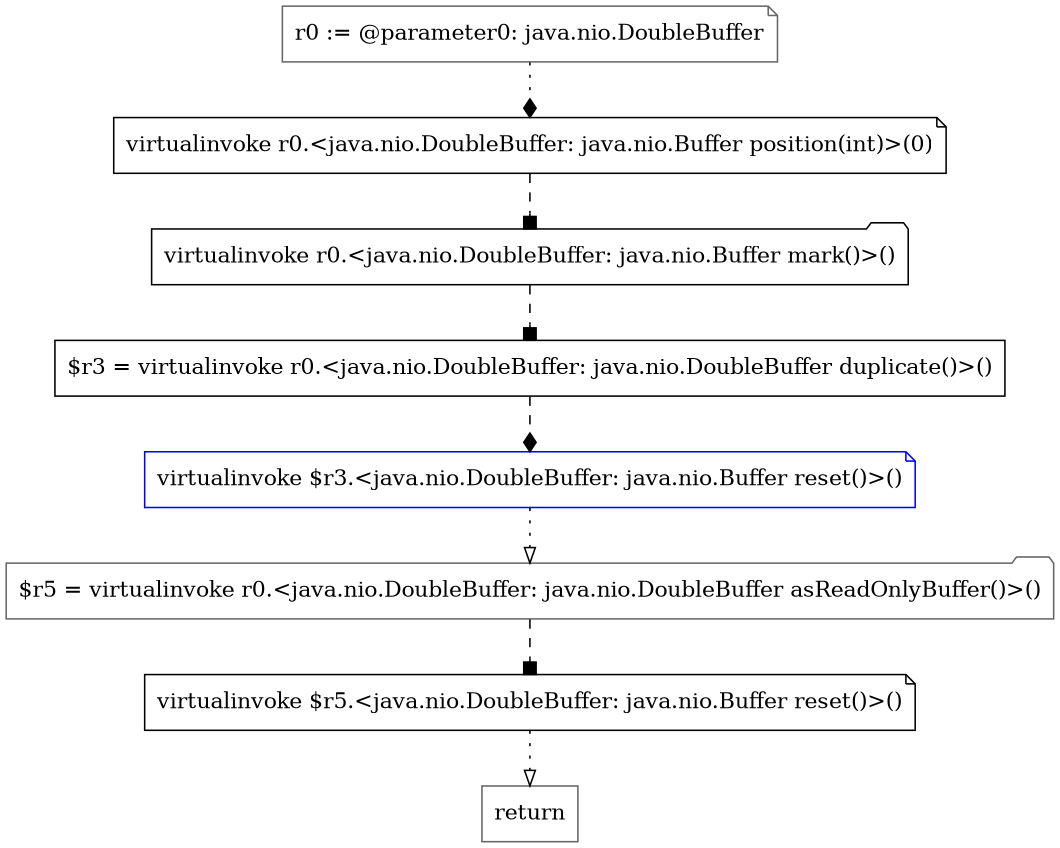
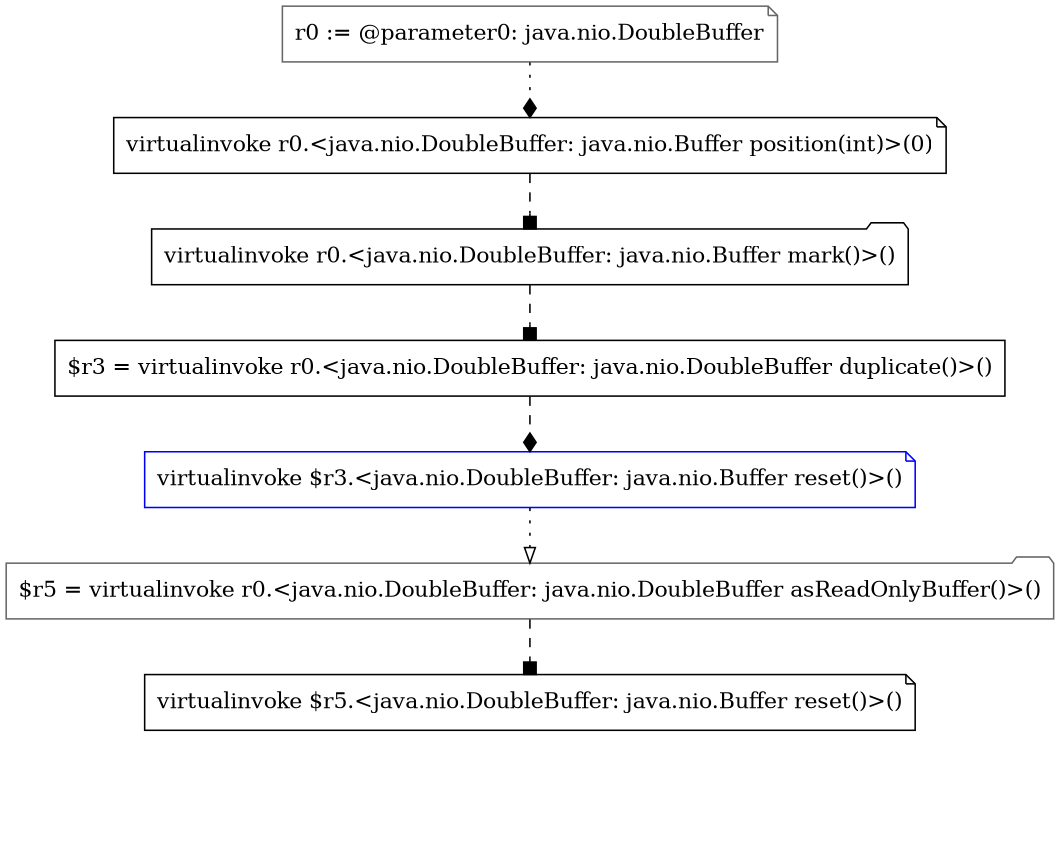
node "return": removed
